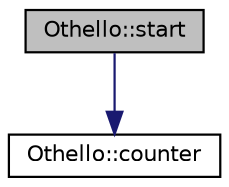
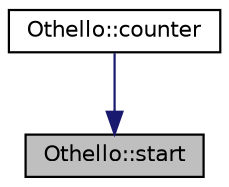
edge "Othello::start" -> "Othello::counter": reversed
